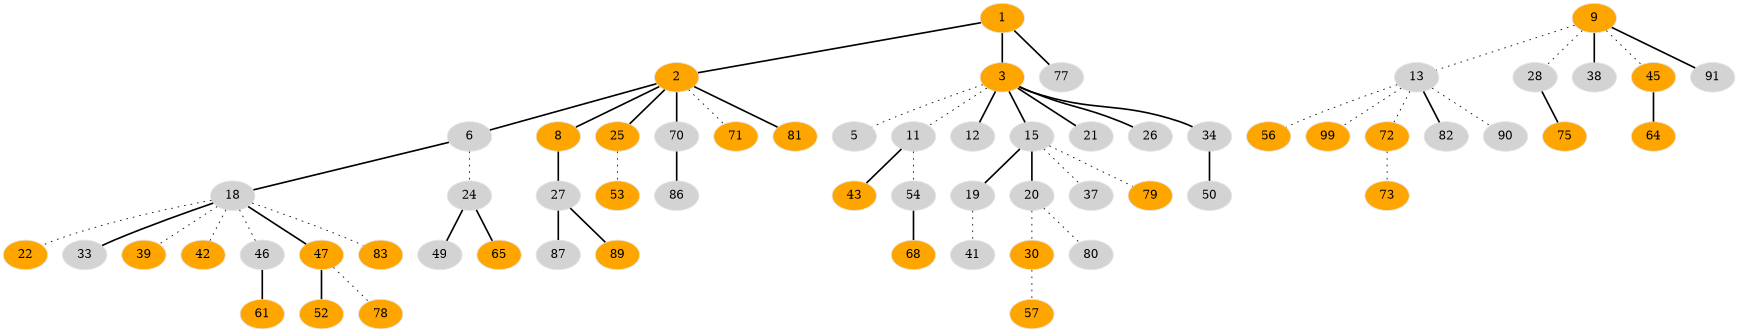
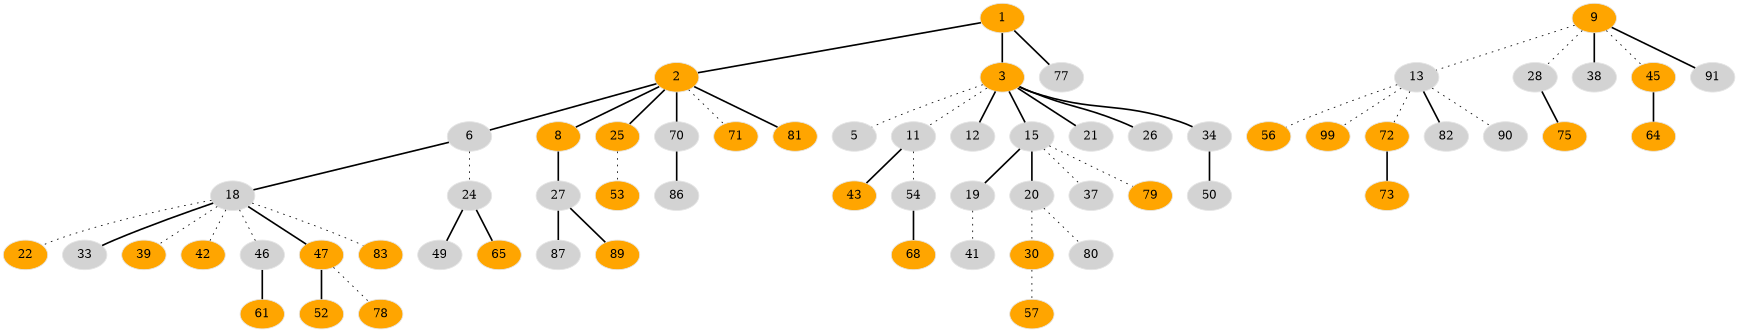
edge "72" -- "73": style dotted -> bold
